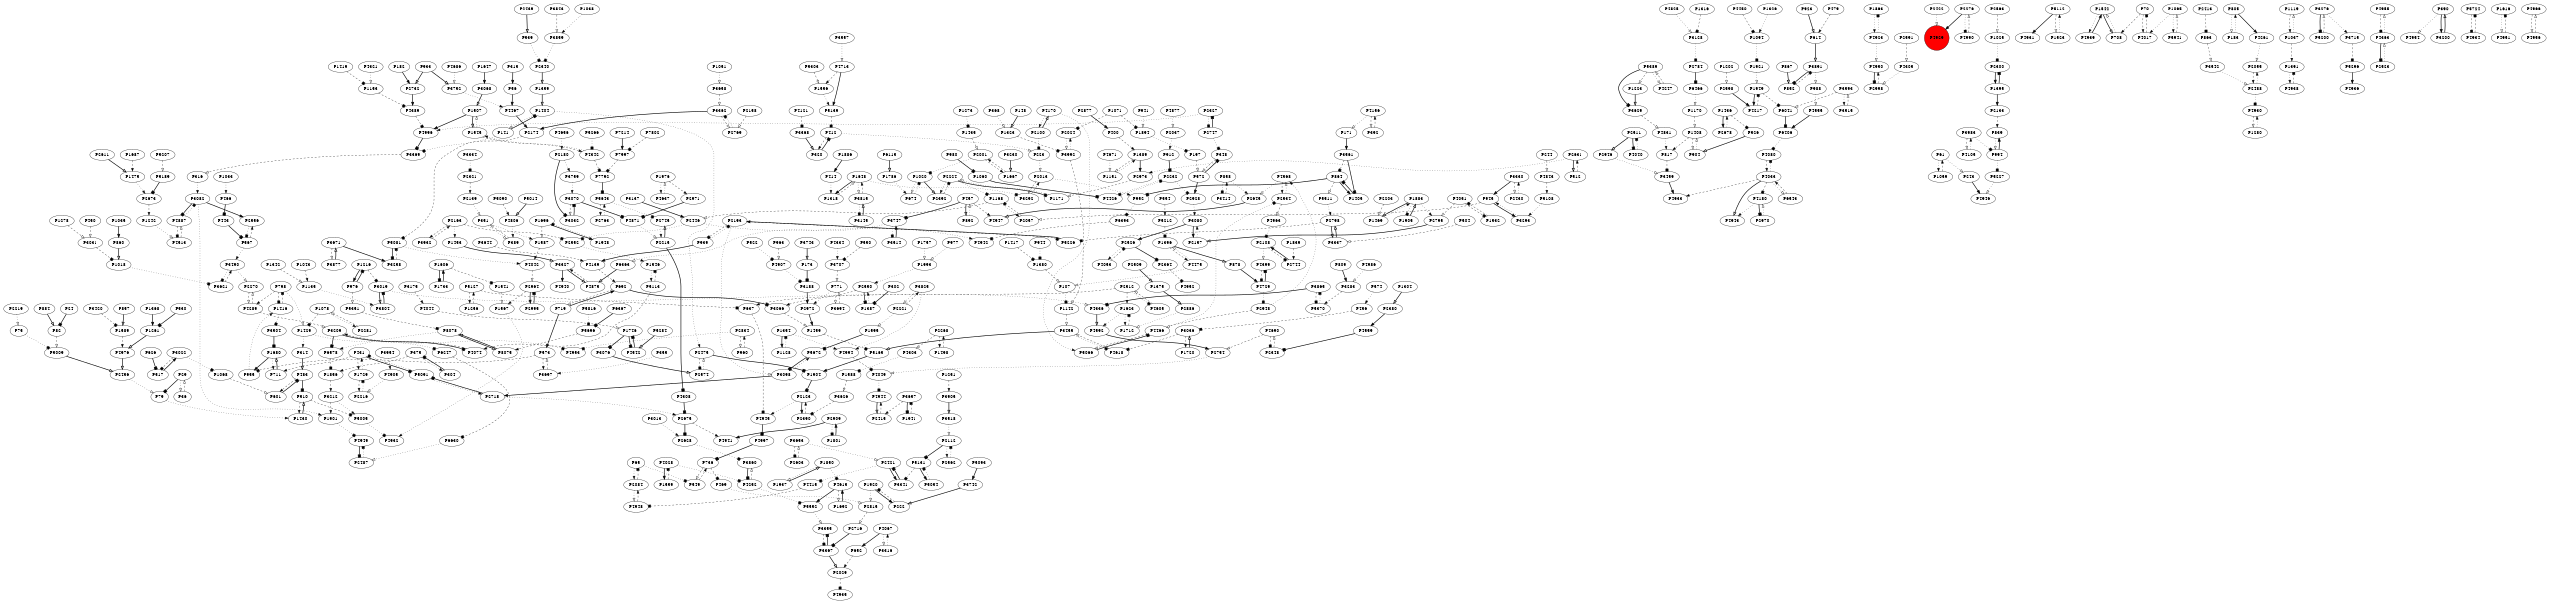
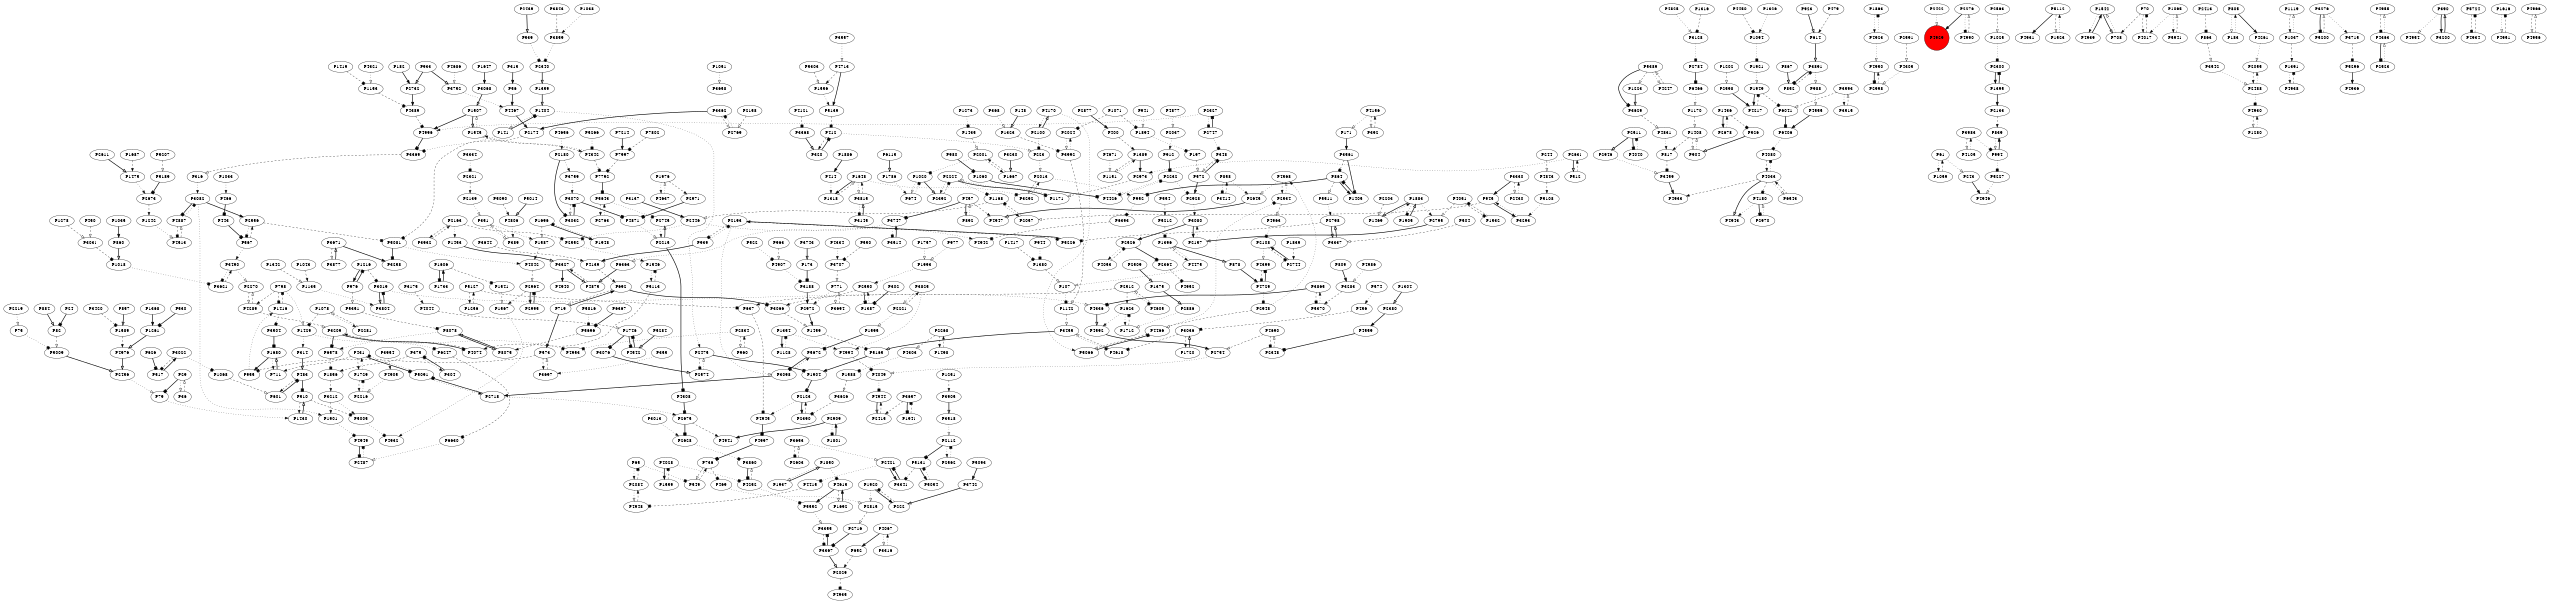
edge "P3658" -> "P3362": removed
edge "P3258" -> "P5081": now "P2556" -> "P5081"
edge "P5370" -> "P3865": arrowhead box -> normal
